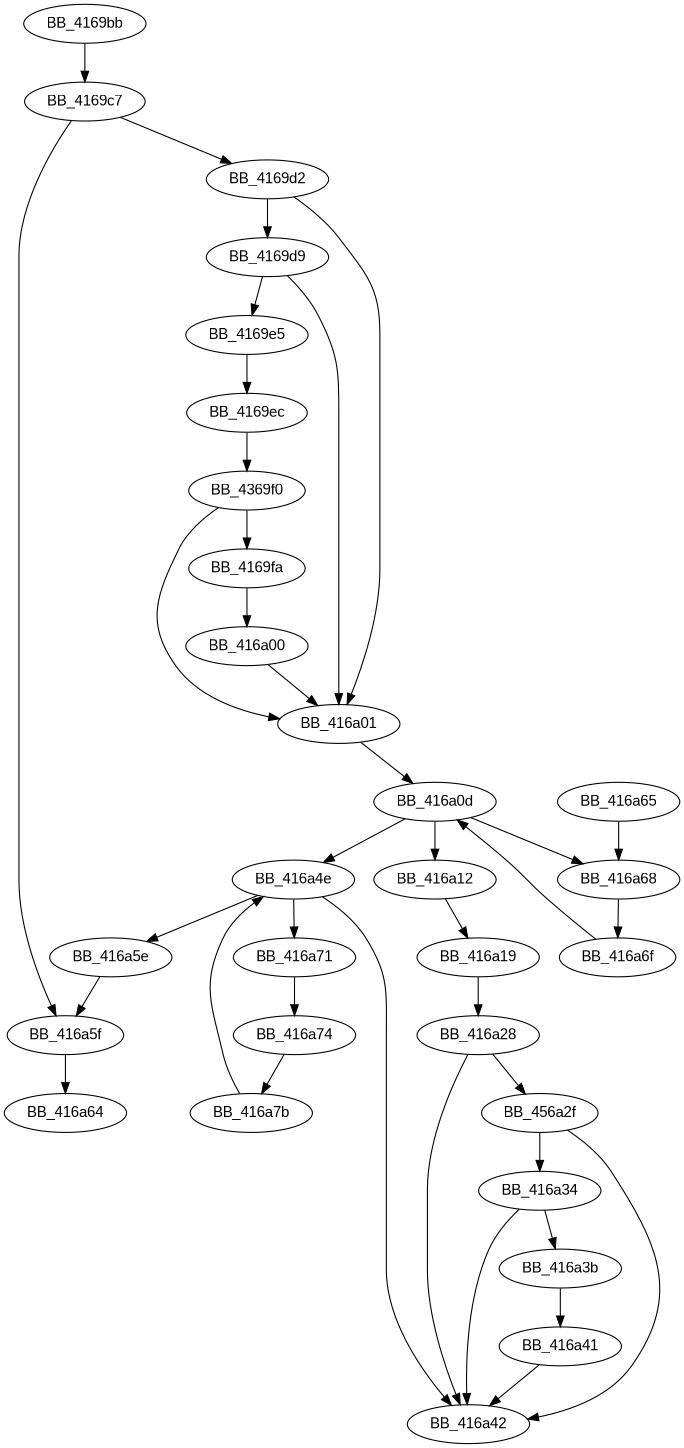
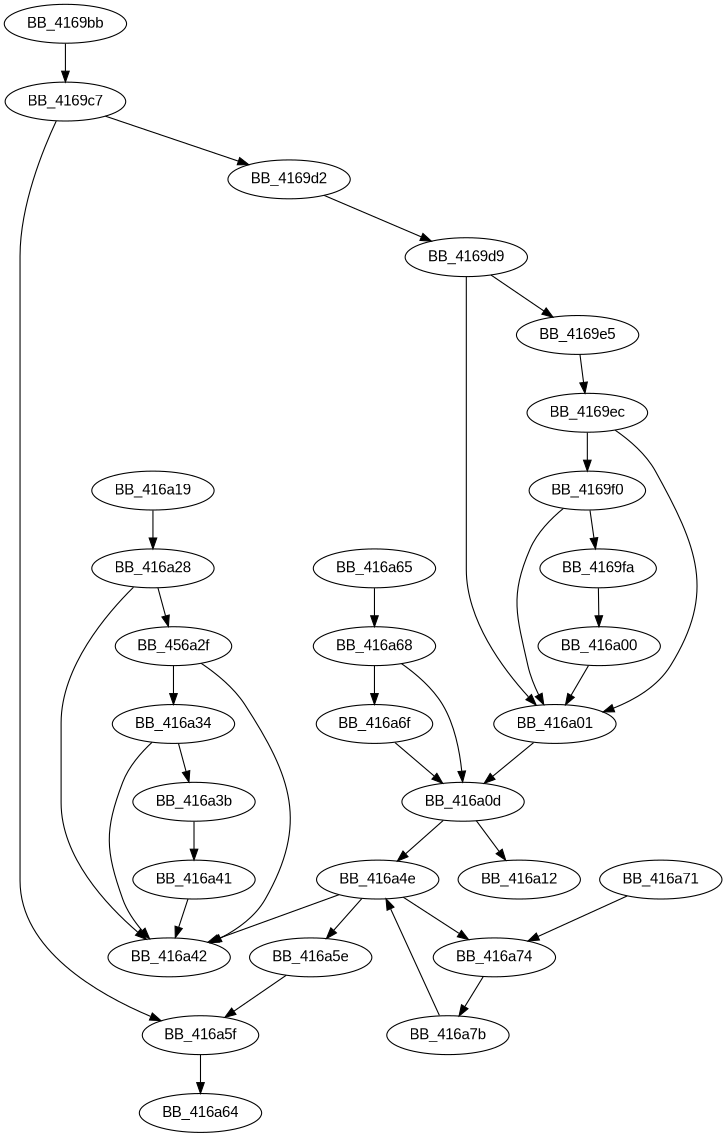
edge "BB_4169d2" -> "BB_416a01": now "BB_4169ec" -> "BB_416a01"
node "BB_4369f0": label "BB_4369f0" -> "BB_4169f0"
edge "BB_416a0d" -> "BB_416a68": reversed
edge "BB_416a4e" -> "BB_416a71": now "BB_416a4e" -> "BB_416a74"
edge "BB_416a12" -> "BB_416a19": removed
